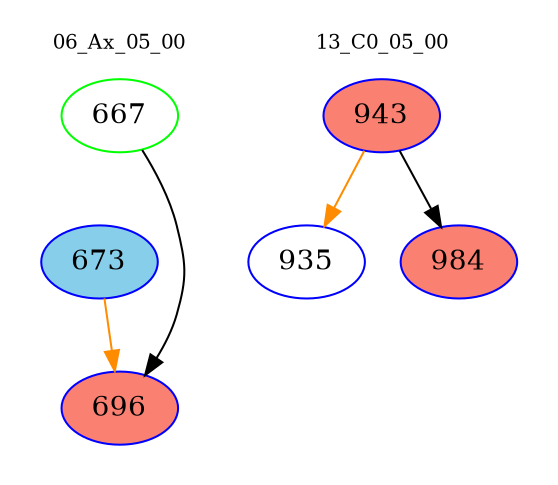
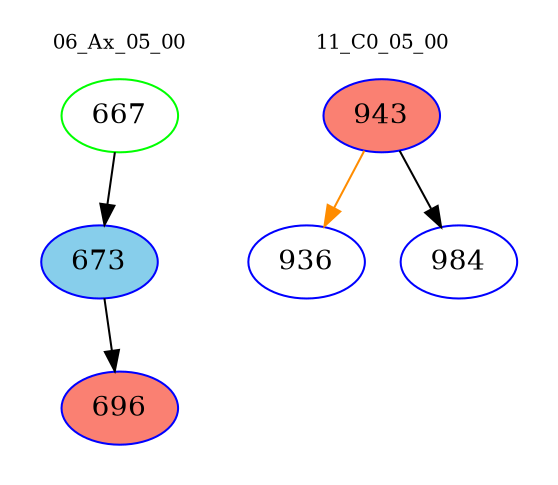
cluster "13_C0_05_00": label "13_C0_05_00" -> "11_C0_05_00"
edge "667" -> "696": now "667" -> "673"
node "935": label "935" -> "936"
node "984": fillcolor salmon -> white
edge "673" -> "696": color darkorange -> black
